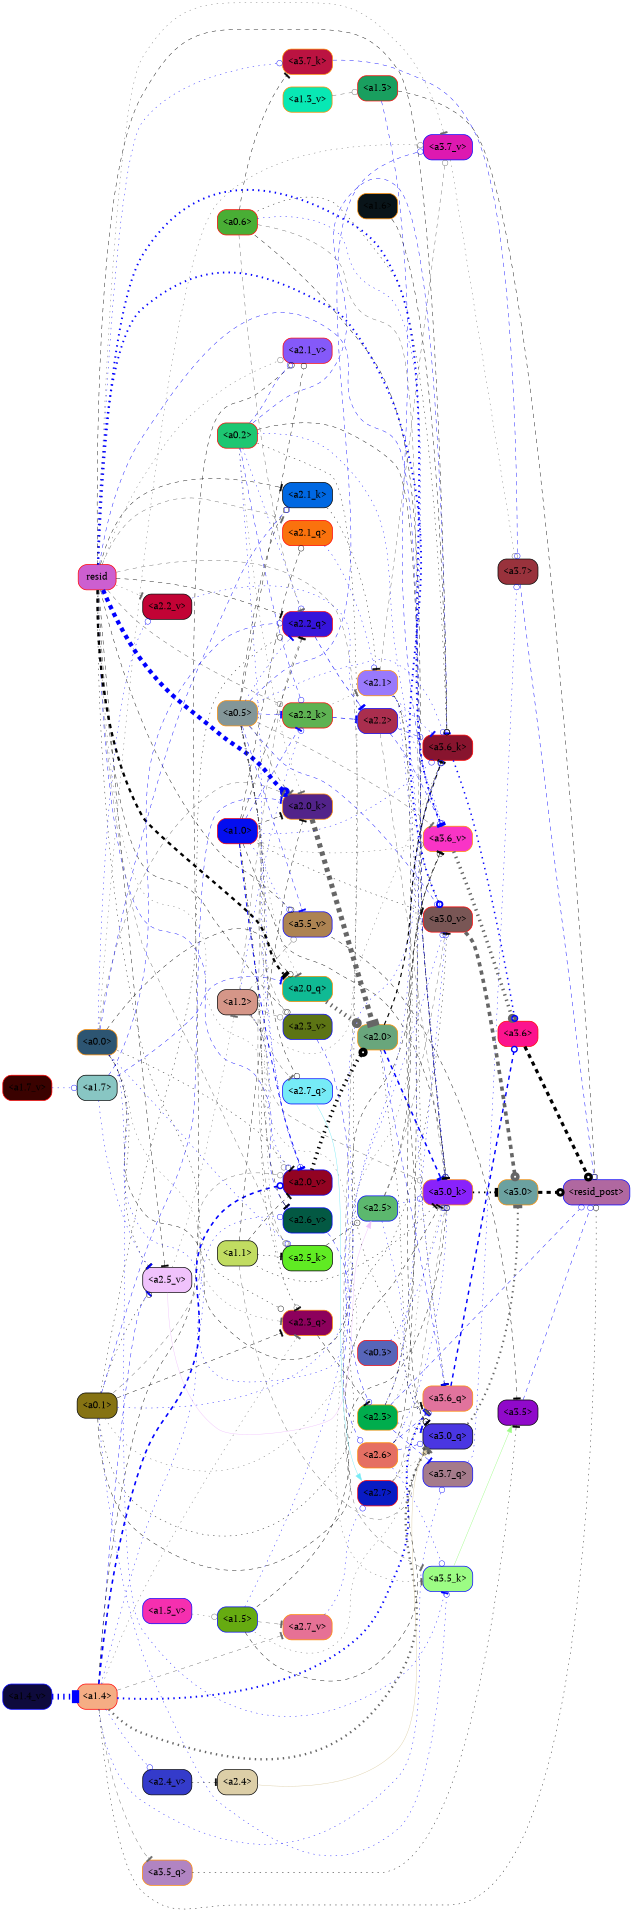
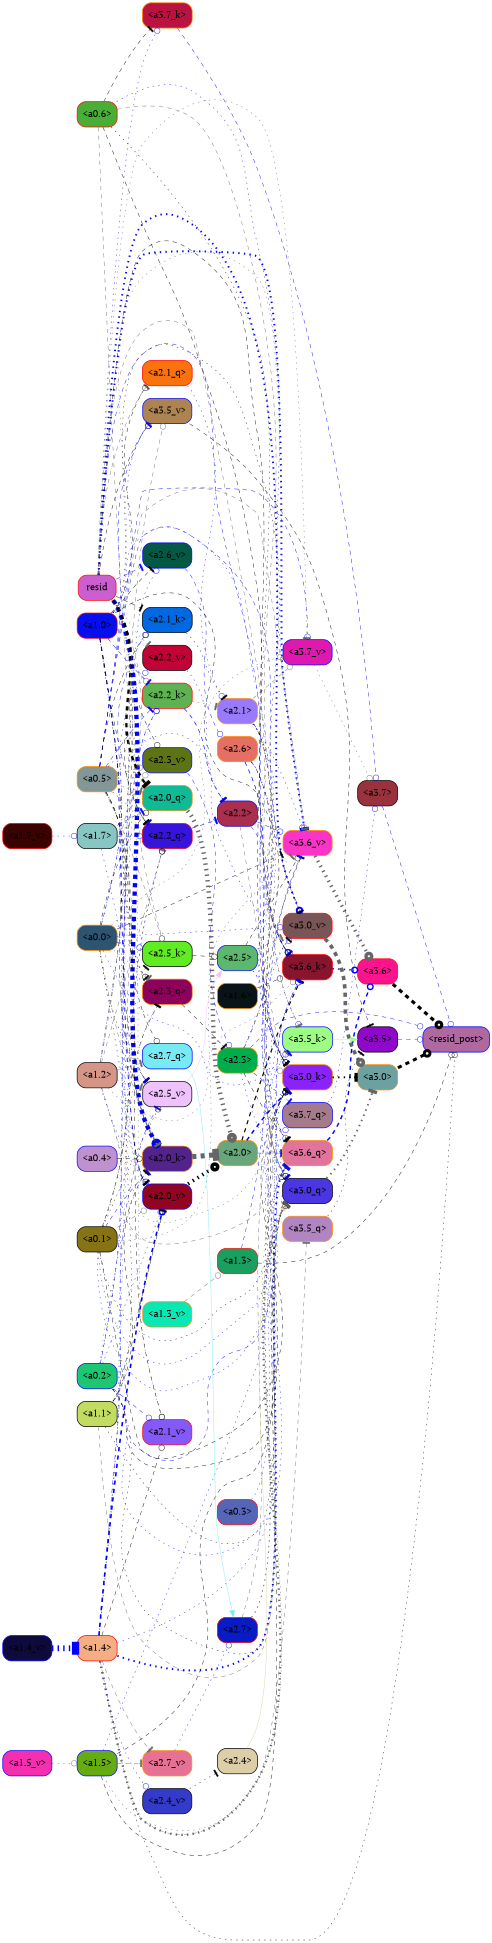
node "<a0.2>": color red -> blue
edge "<a2.5_v>" -> "<a1.2>": reversed
node "<a0.4>": added
